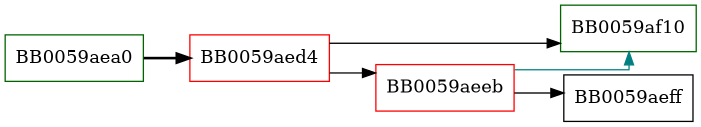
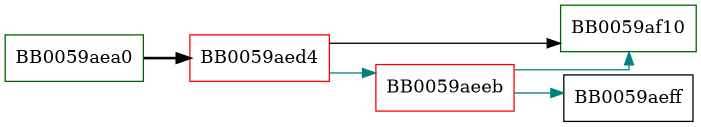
edge "BB0059aed4" -> "BB0059aeeb": color black -> teal
edge "BB0059aeeb" -> "BB0059aeff": color black -> teal
